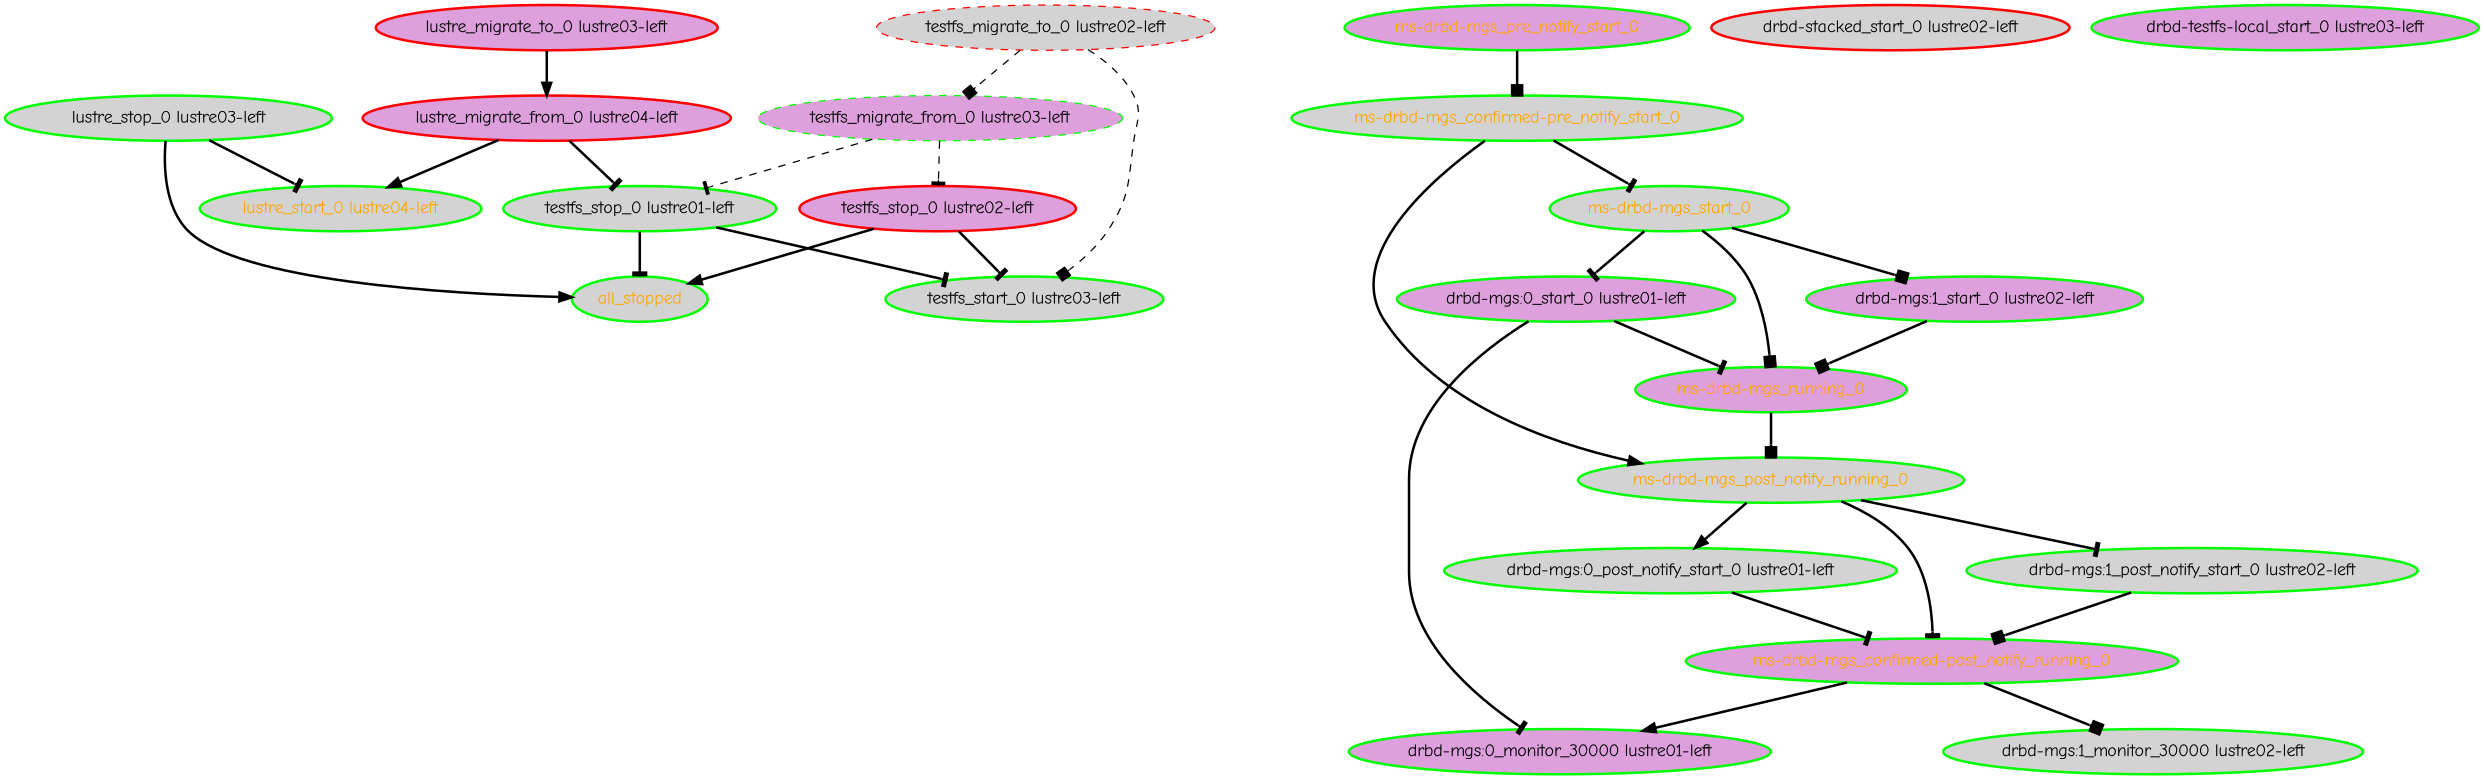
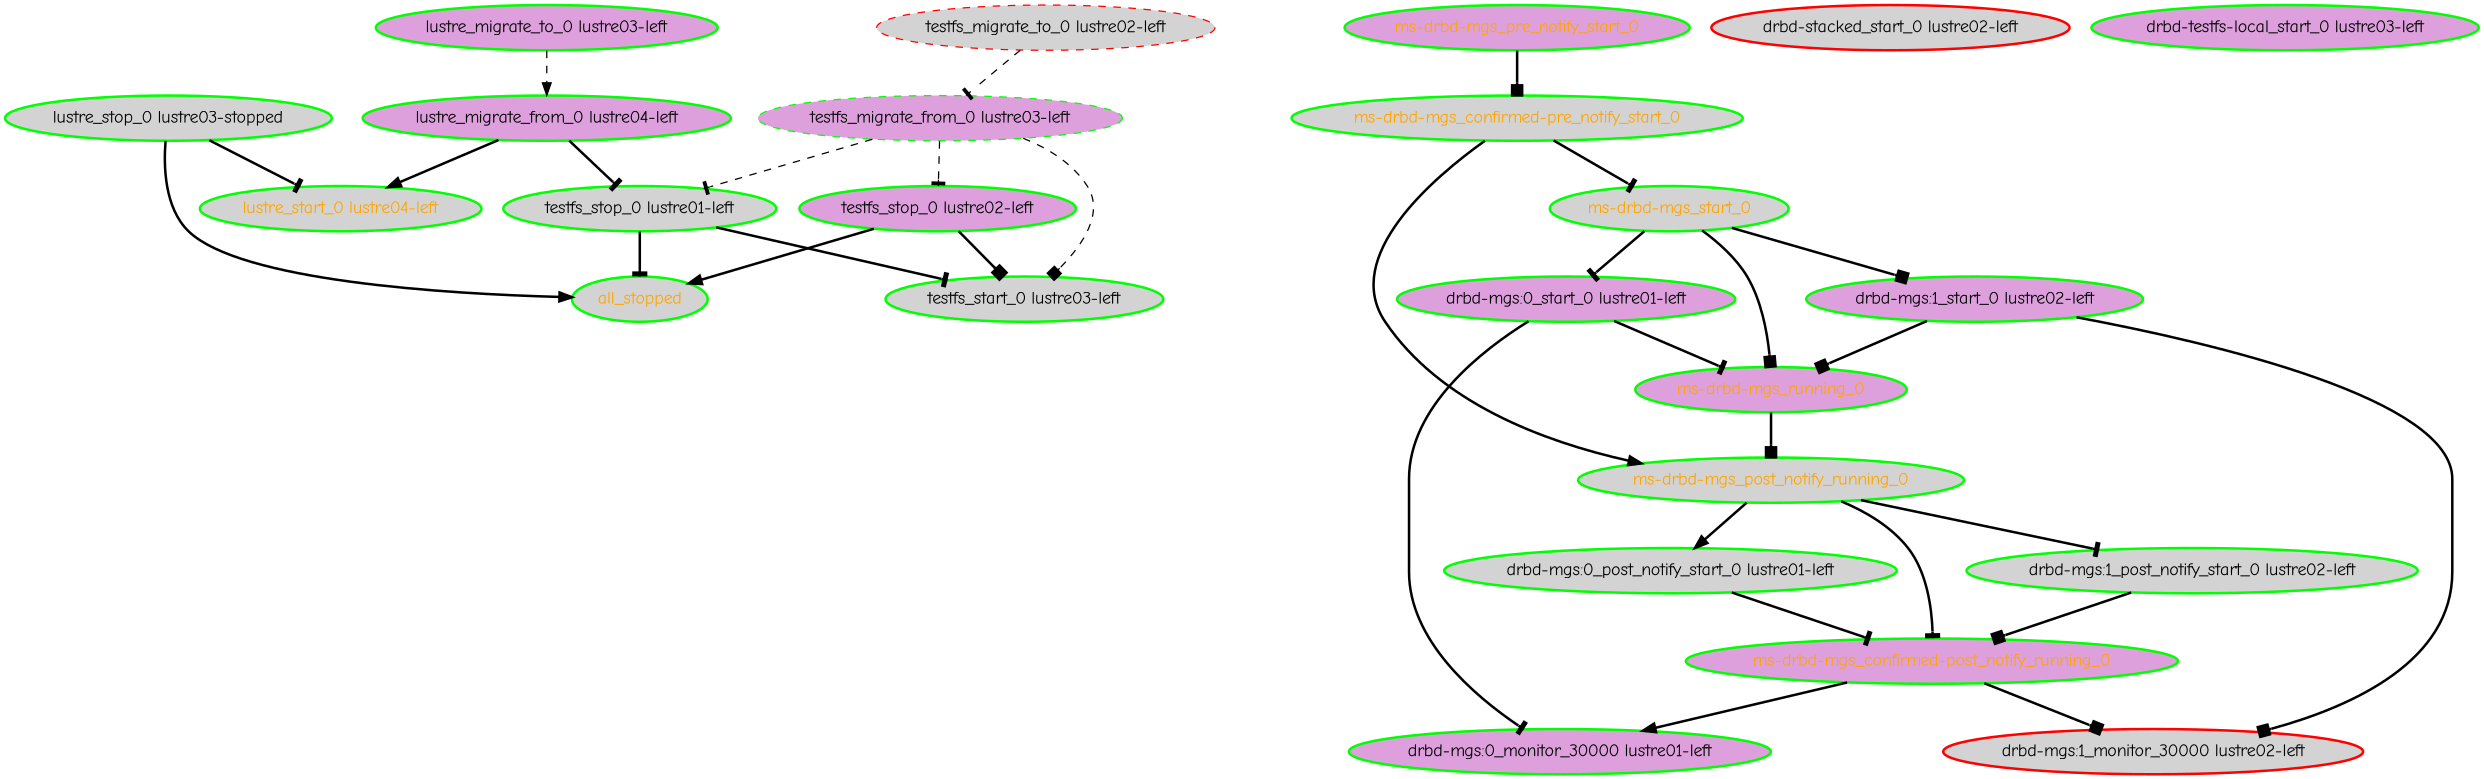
node "lustre_migrate_to_0 lustre03-left": color red -> green
edge "lustre_migrate_to_0 lustre03-left" -> "lustre_migrate_from_0 lustre04-left": style bold -> dashed
edge "testfs_migrate_to_0 lustre02-left" -> "testfs_migrate_from_0 lustre03-left": arrowhead box -> tee
node "lustre_stop_0 lustre03-left": label "lustre_stop_0 lustre03-left" -> "lustre_stop_0 lustre03-stopped"
node "lustre_migrate_from_0 lustre04-left": color red -> green
edge "testfs_migrate_to_0 lustre02-left" -> "testfs_start_0 lustre03-left": now "testfs_migrate_from_0 lustre03-left" -> "testfs_start_0 lustre03-left"
node "testfs_stop_0 lustre02-left": color red -> green
edge "testfs_stop_0 lustre02-left" -> "testfs_start_0 lustre03-left": arrowhead tee -> box
edge "drbd-mgs:1_start_0 lustre02-left" -> "drbd-mgs:1_monitor_30000 lustre02-left": added
node "drbd-mgs:1_monitor_30000 lustre02-left": color green -> red
